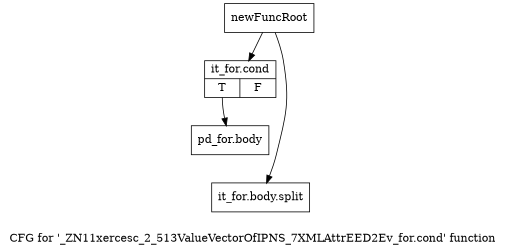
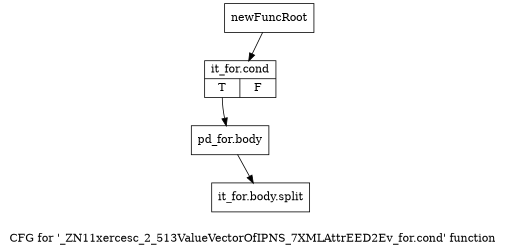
edge "newFuncRoot" -> "it_for.body.split": now "pd_for.body" -> "it_for.body.split"
